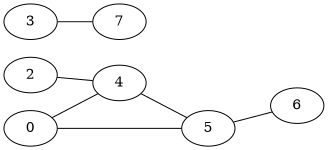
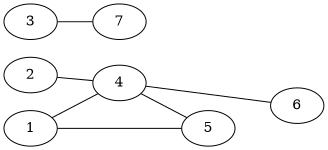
edge "6" -- "5": now "6" -- "4"
node "0": label "0" -> "1"
